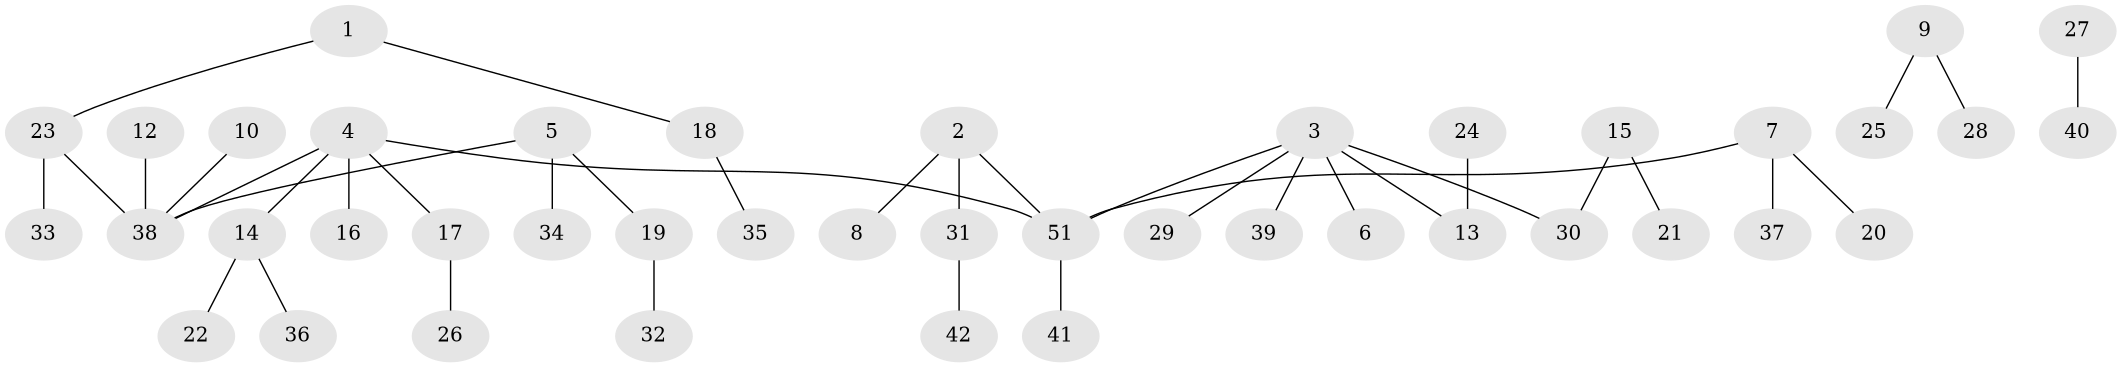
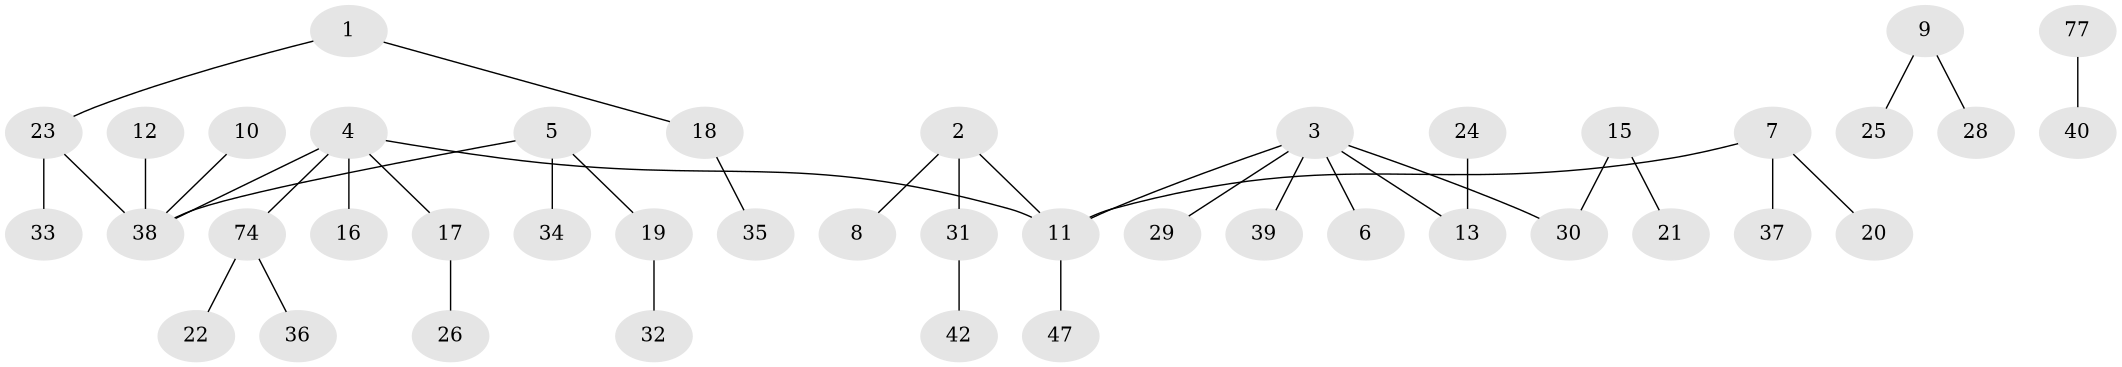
node "27": label "27" -> "77"
node "14": label "14" -> "74"
node "51": label "51" -> "11"
node "41": label "41" -> "47"
